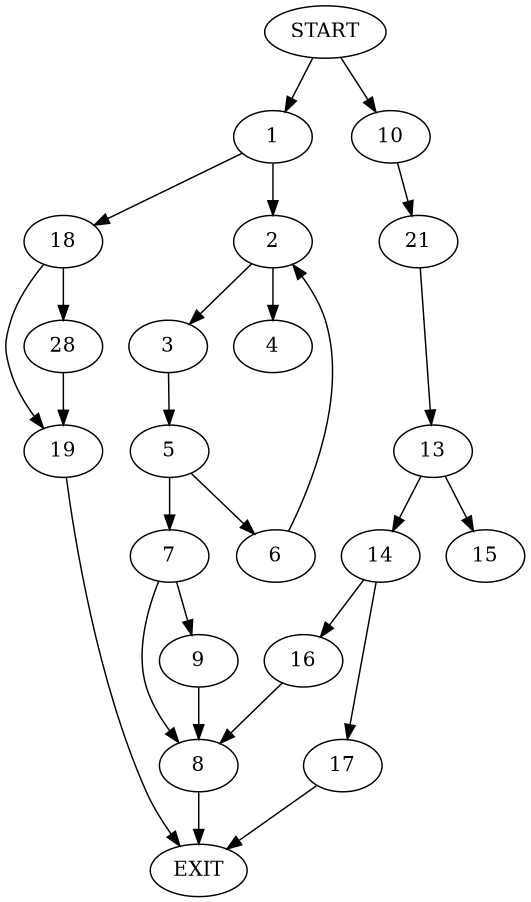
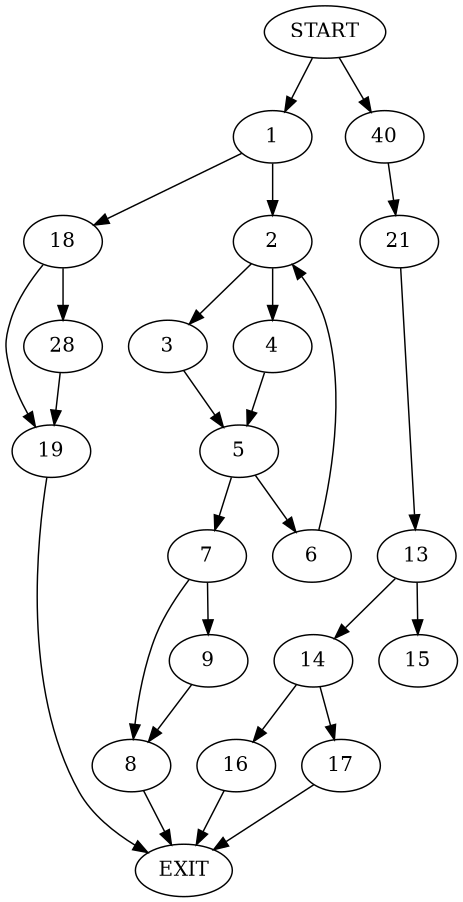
node "10": label "10" -> "40"
edge "4" -> "5": added
edge "16" -> "8": now "16" -> "EXIT"
